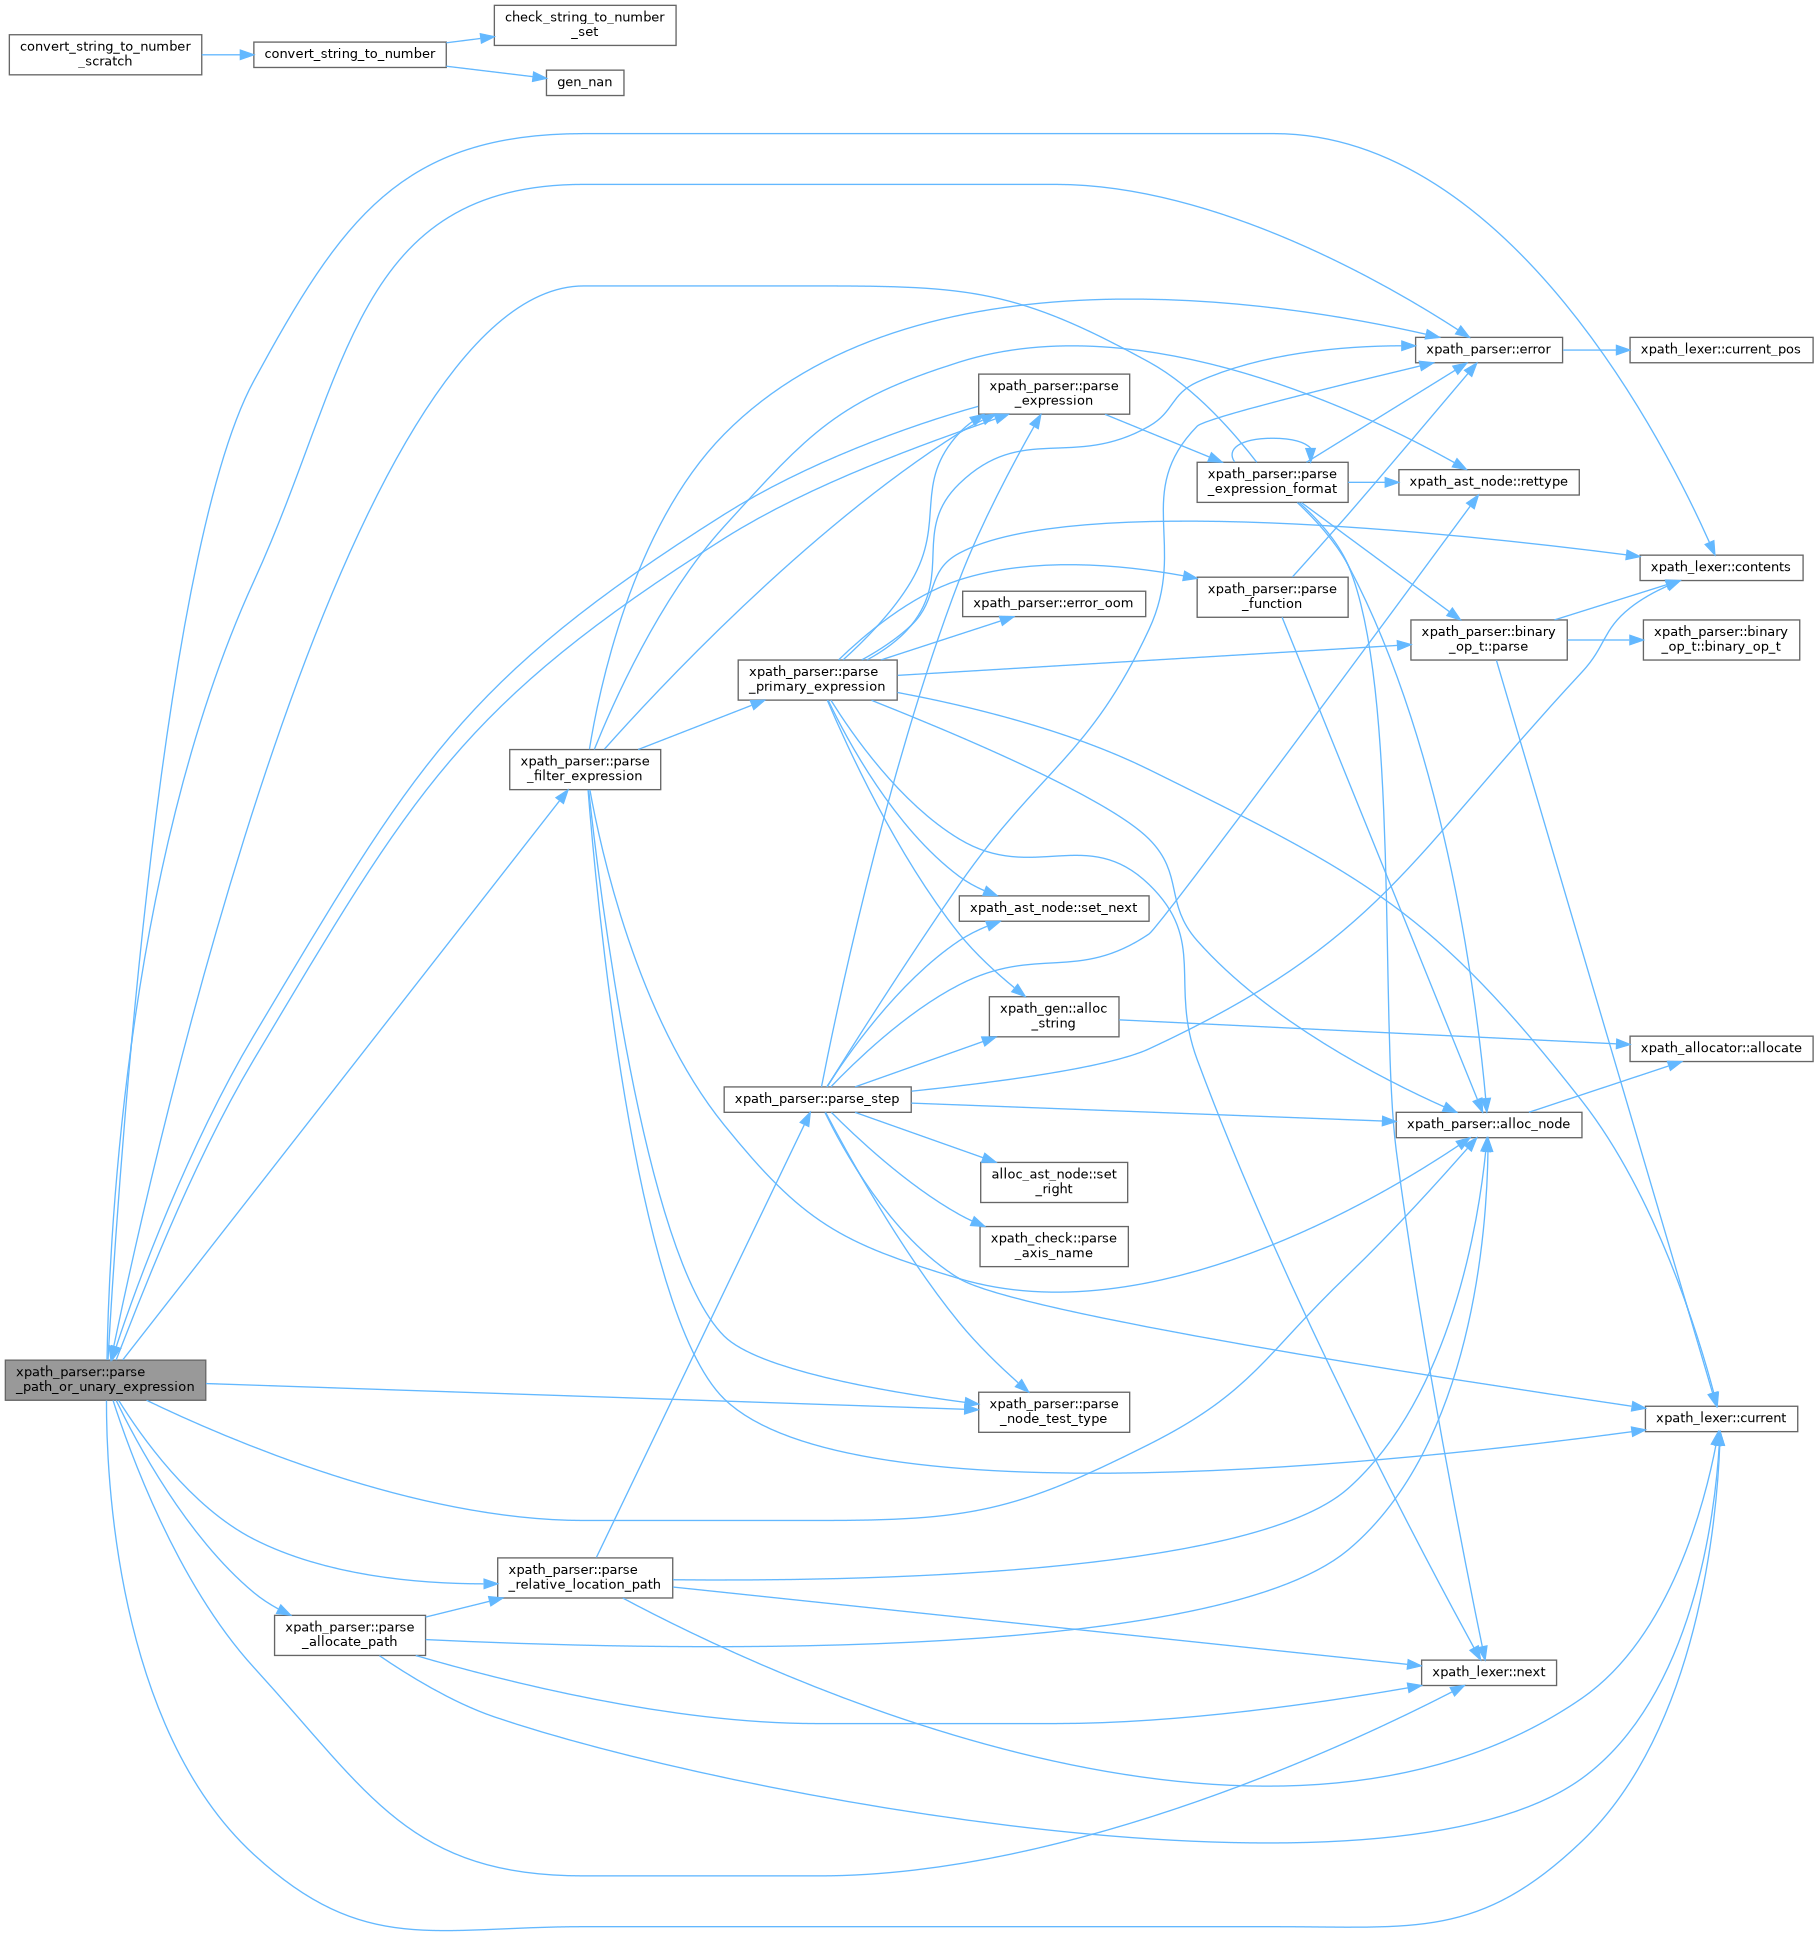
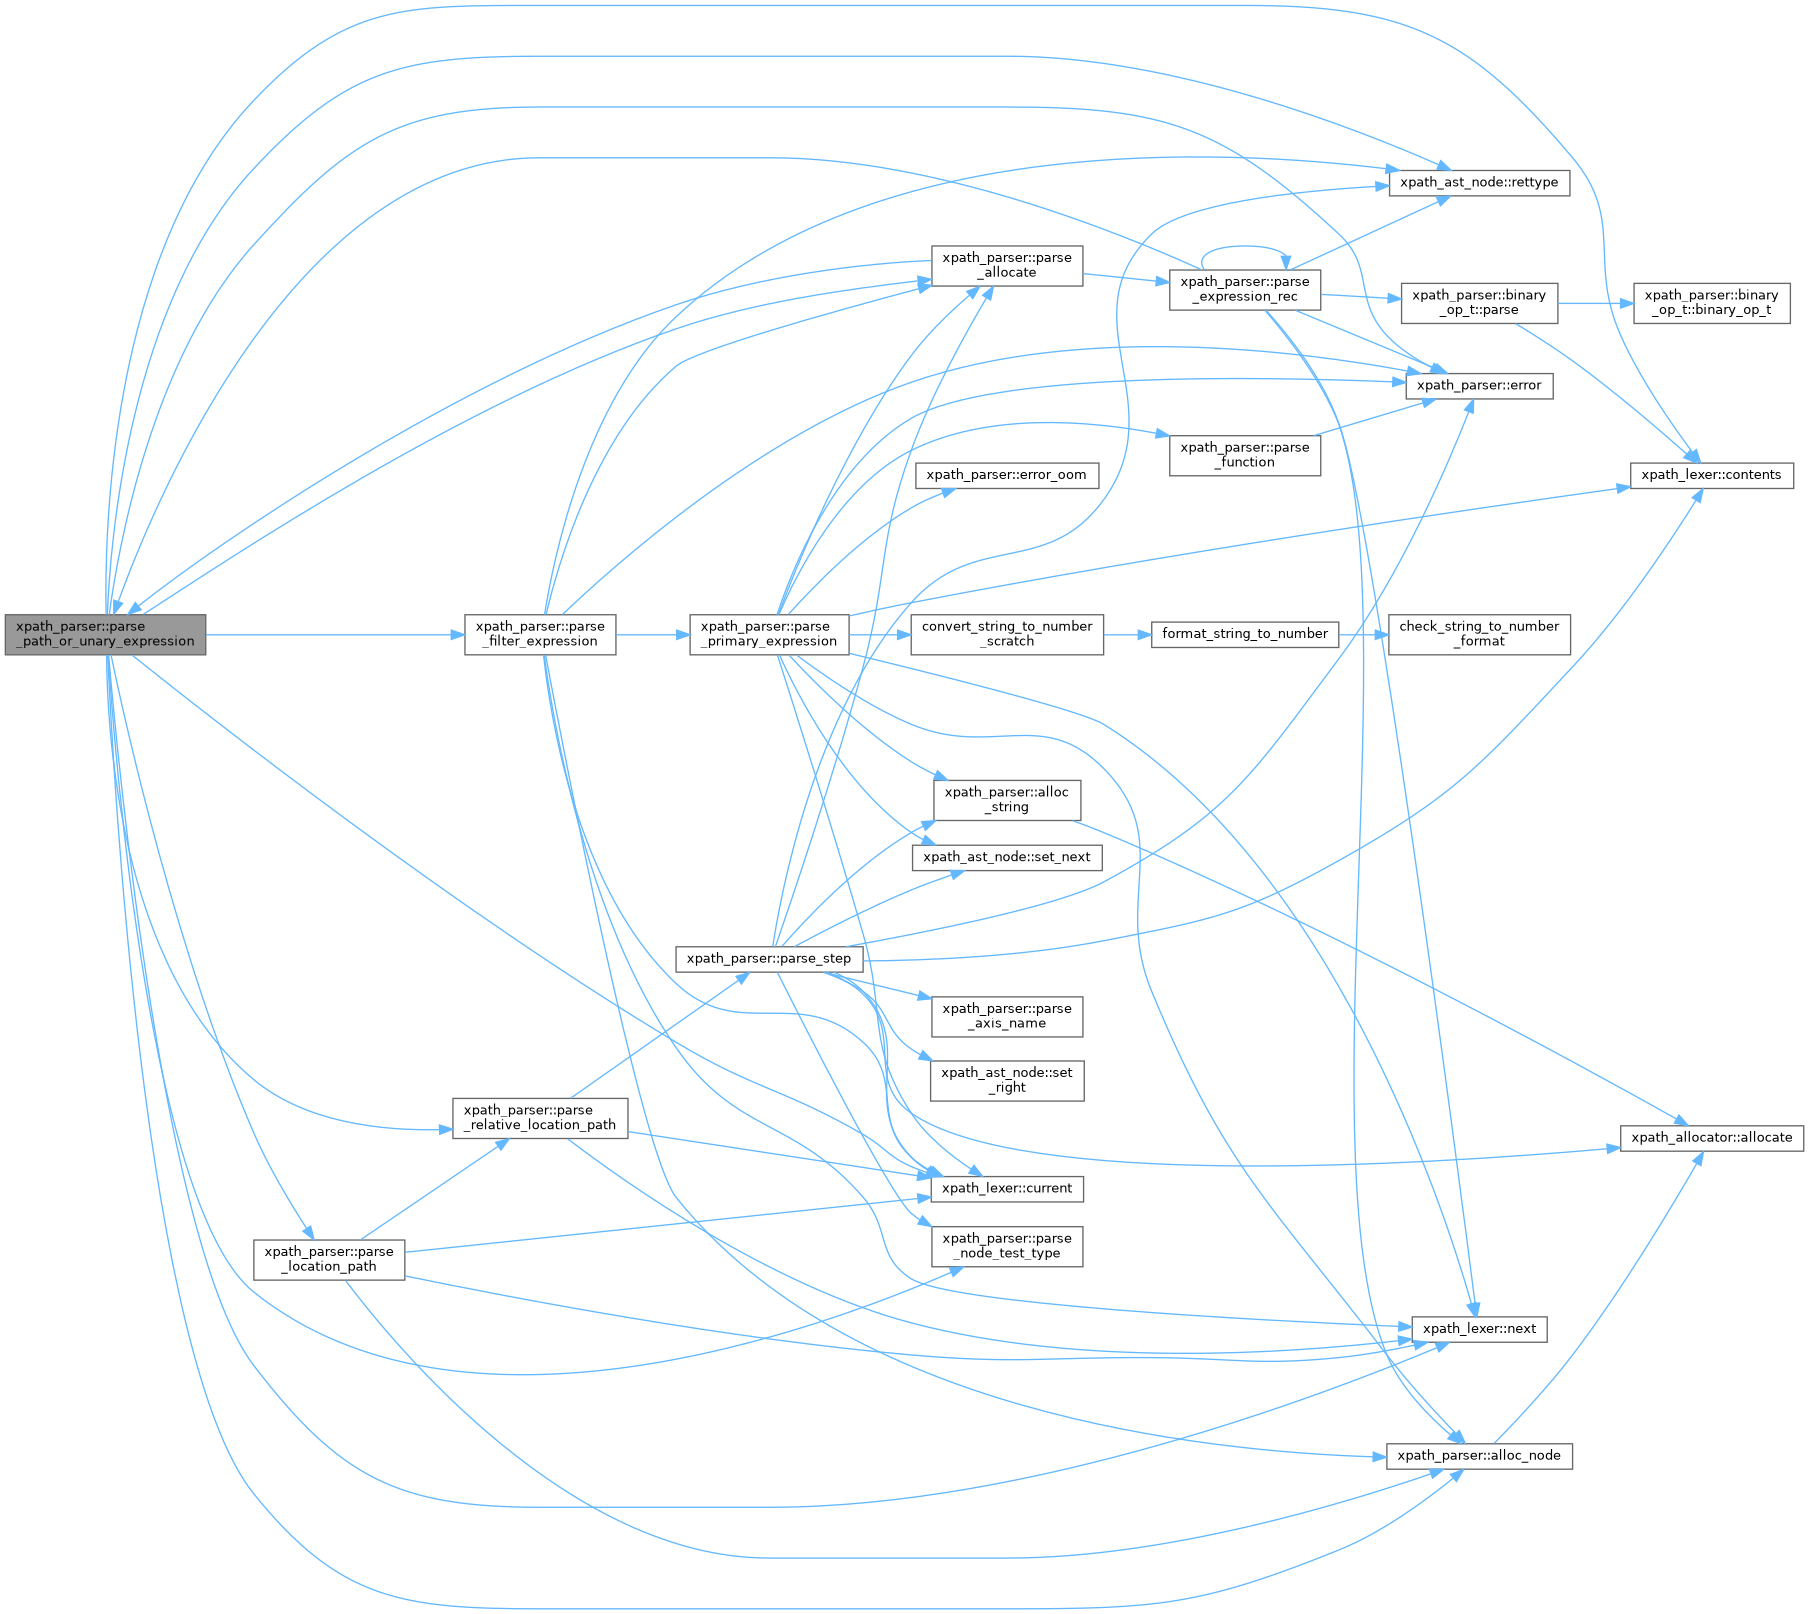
node "check_string_to_number _set": label "check_string_to_number _set" -> "check_string_to_number _format"
node "convert_string_to_number": label "convert_string_to_number" -> "format_string_to_number"
edge "xpath_parser::parse _path_or_unary_expression" -> "xpath_ast_node::rettype": added
node "gen_nan": removed
node "xpath_lexer::current_pos": removed
node "xpath_parser::parse _expression": label "xpath_parser::parse _expression" -> "xpath_parser::parse _allocate"
node "xpath_parser::parse _expression_format": label "xpath_parser::parse _expression_format" -> "xpath_parser::parse _expression_rec"
edge "xpath_parser::parse _primary_expression" -> "xpath_parser::binary _op_t::parse": now "xpath_parser::parse _primary_expression" -> "convert_string_to_number _scratch"
edge "xpath_parser::parse _function" -> "xpath_parser::alloc_node": removed
node "xpath_gen::alloc _string": label "xpath_gen::alloc _string" -> "xpath_parser::alloc _string"
edge "xpath_parser::binary _op_t::parse" -> "xpath_lexer::current": removed
edge "xpath_parser::parse_step" -> "xpath_parser::alloc_node": now "xpath_parser::parse_step" -> "xpath_allocator::allocate"
node "alloc_ast_node::set _right": label "alloc_ast_node::set _right" -> "xpath_ast_node::set _right"
edge "xpath_parser::parse _filter_expression" -> "xpath_parser::parse _node_test_type": now "xpath_parser::parse _filter_expression" -> "xpath_lexer::next"
node "xpath_check::parse _axis_name": label "xpath_check::parse _axis_name" -> "xpath_parser::parse _axis_name"
edge "xpath_parser::parse _relative_location_path" -> "xpath_parser::alloc_node": removed
node "xpath_parser::parse _allocate_path": label "xpath_parser::parse _allocate_path" -> "xpath_parser::parse _location_path"
